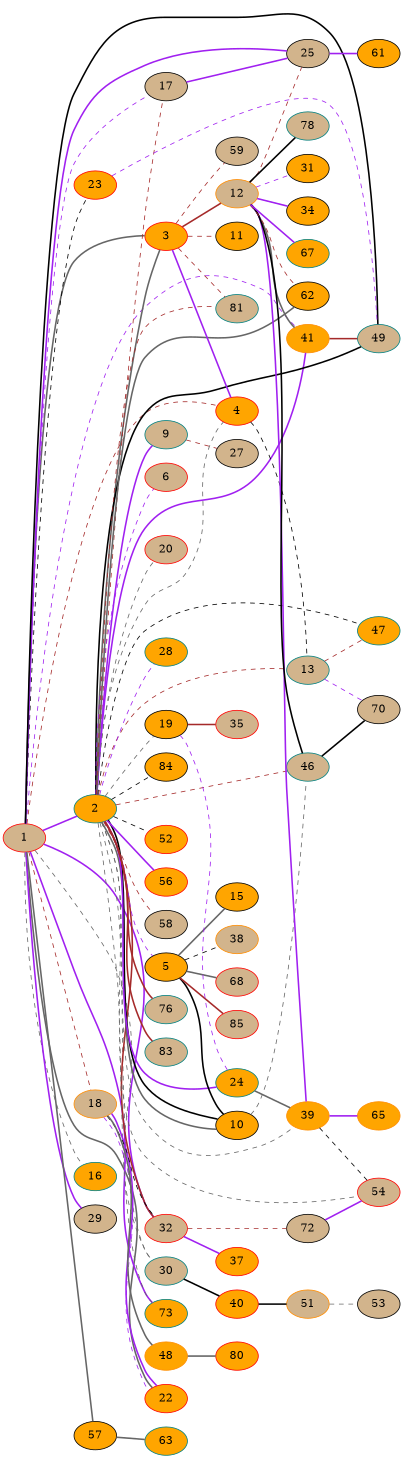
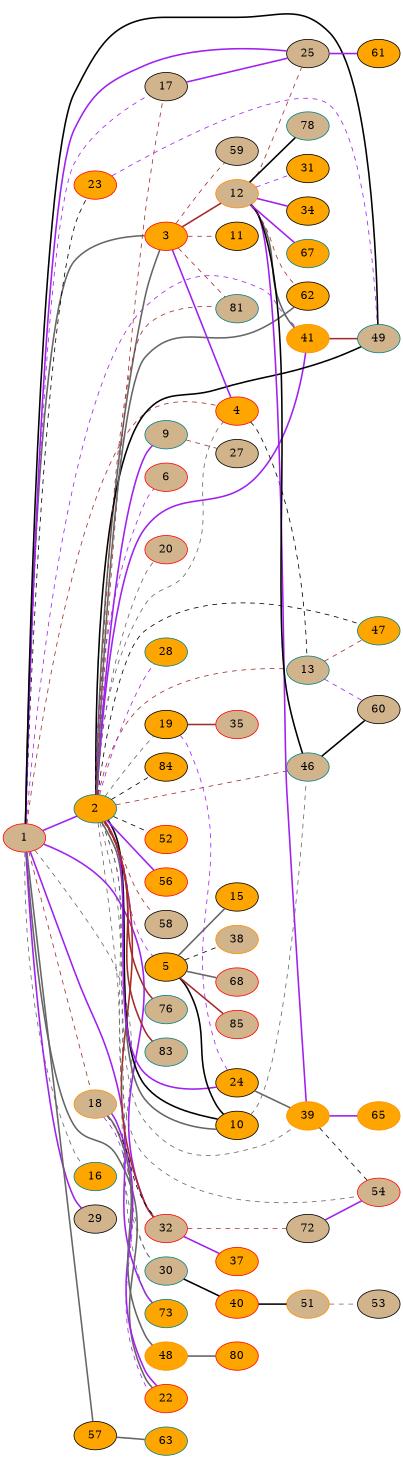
node "70": label "70" -> "60"
node "24": color teal -> black
